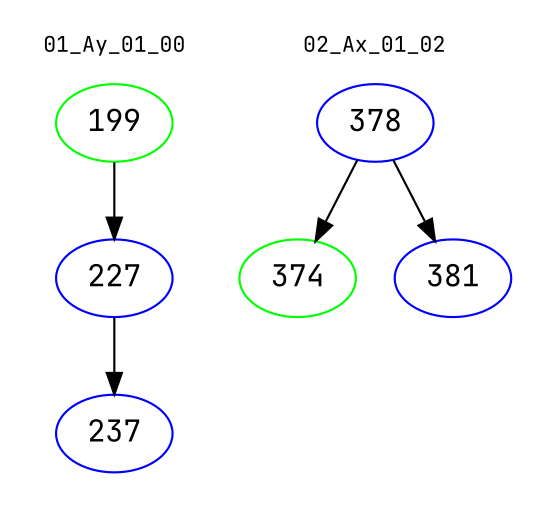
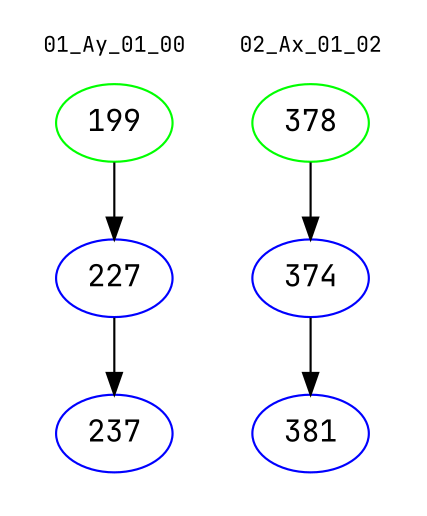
node "378": color blue -> green
edge "378" -> "381": now "374" -> "381"
node "374": color green -> blue
